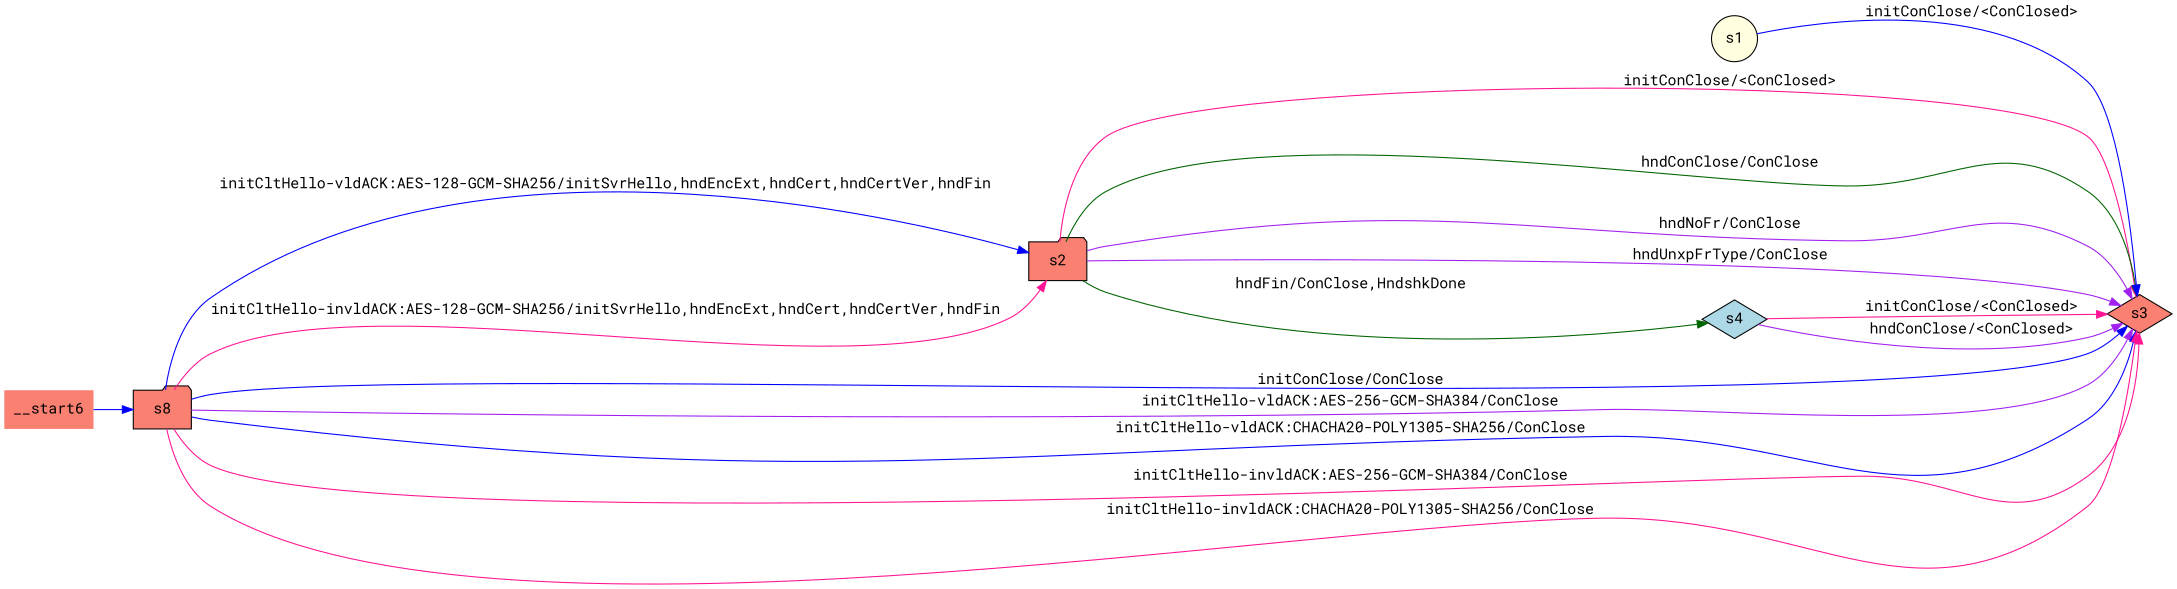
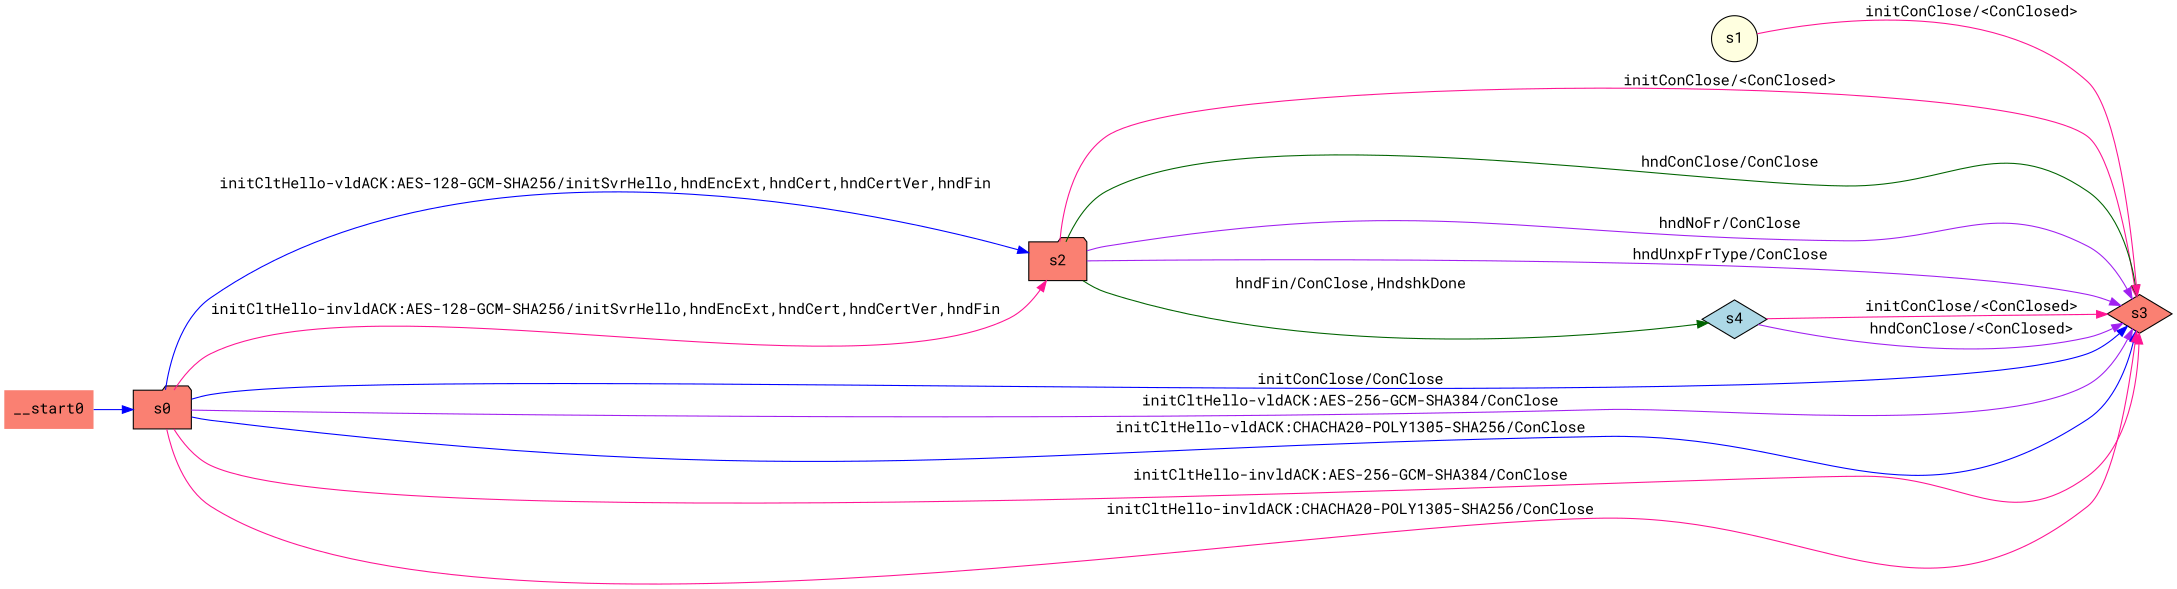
edge "s1" -> "s3": color blue -> deeppink
node "__start6": label "__start6" -> "__start0"
node "s8": label "s8" -> "s0"
